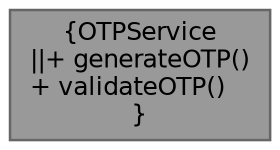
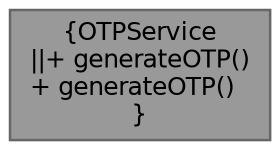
node "{OTPService ||+ generateOTP() + validateOTP() }": label "{OTPService ||+ generateOTP() + validateOTP() }" -> "{OTPService ||+ generateOTP() + generateOTP() }"
